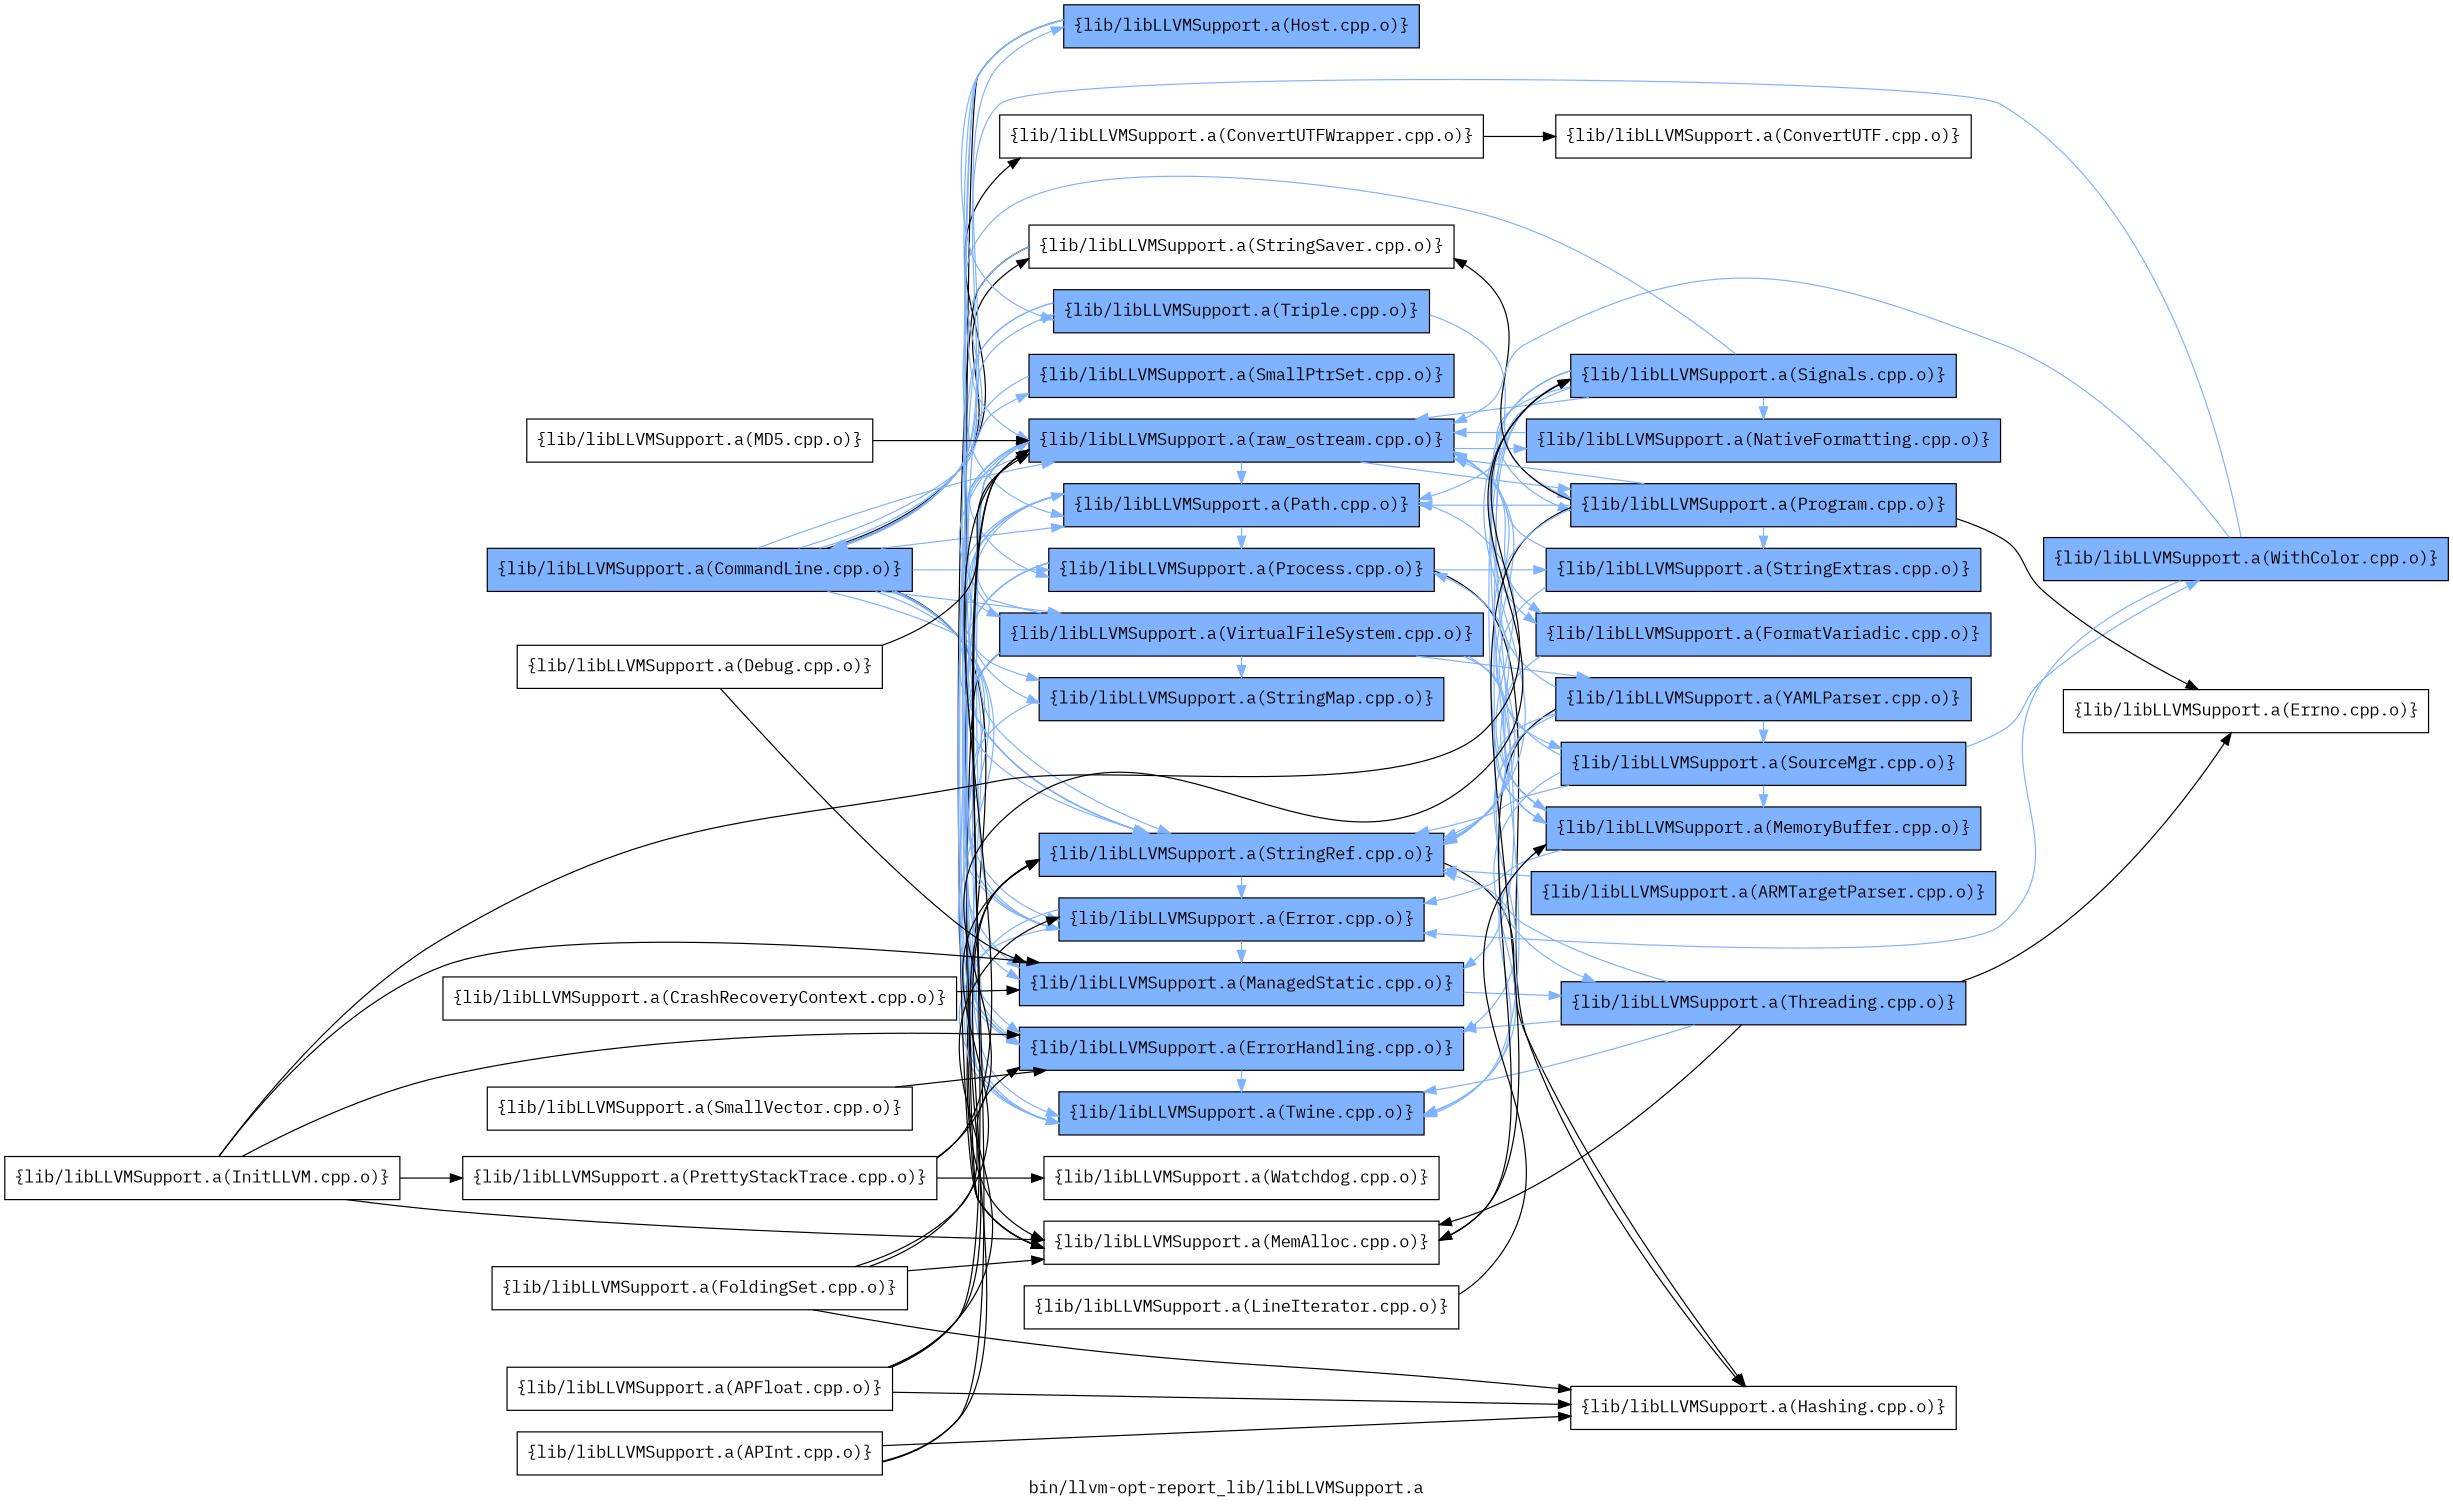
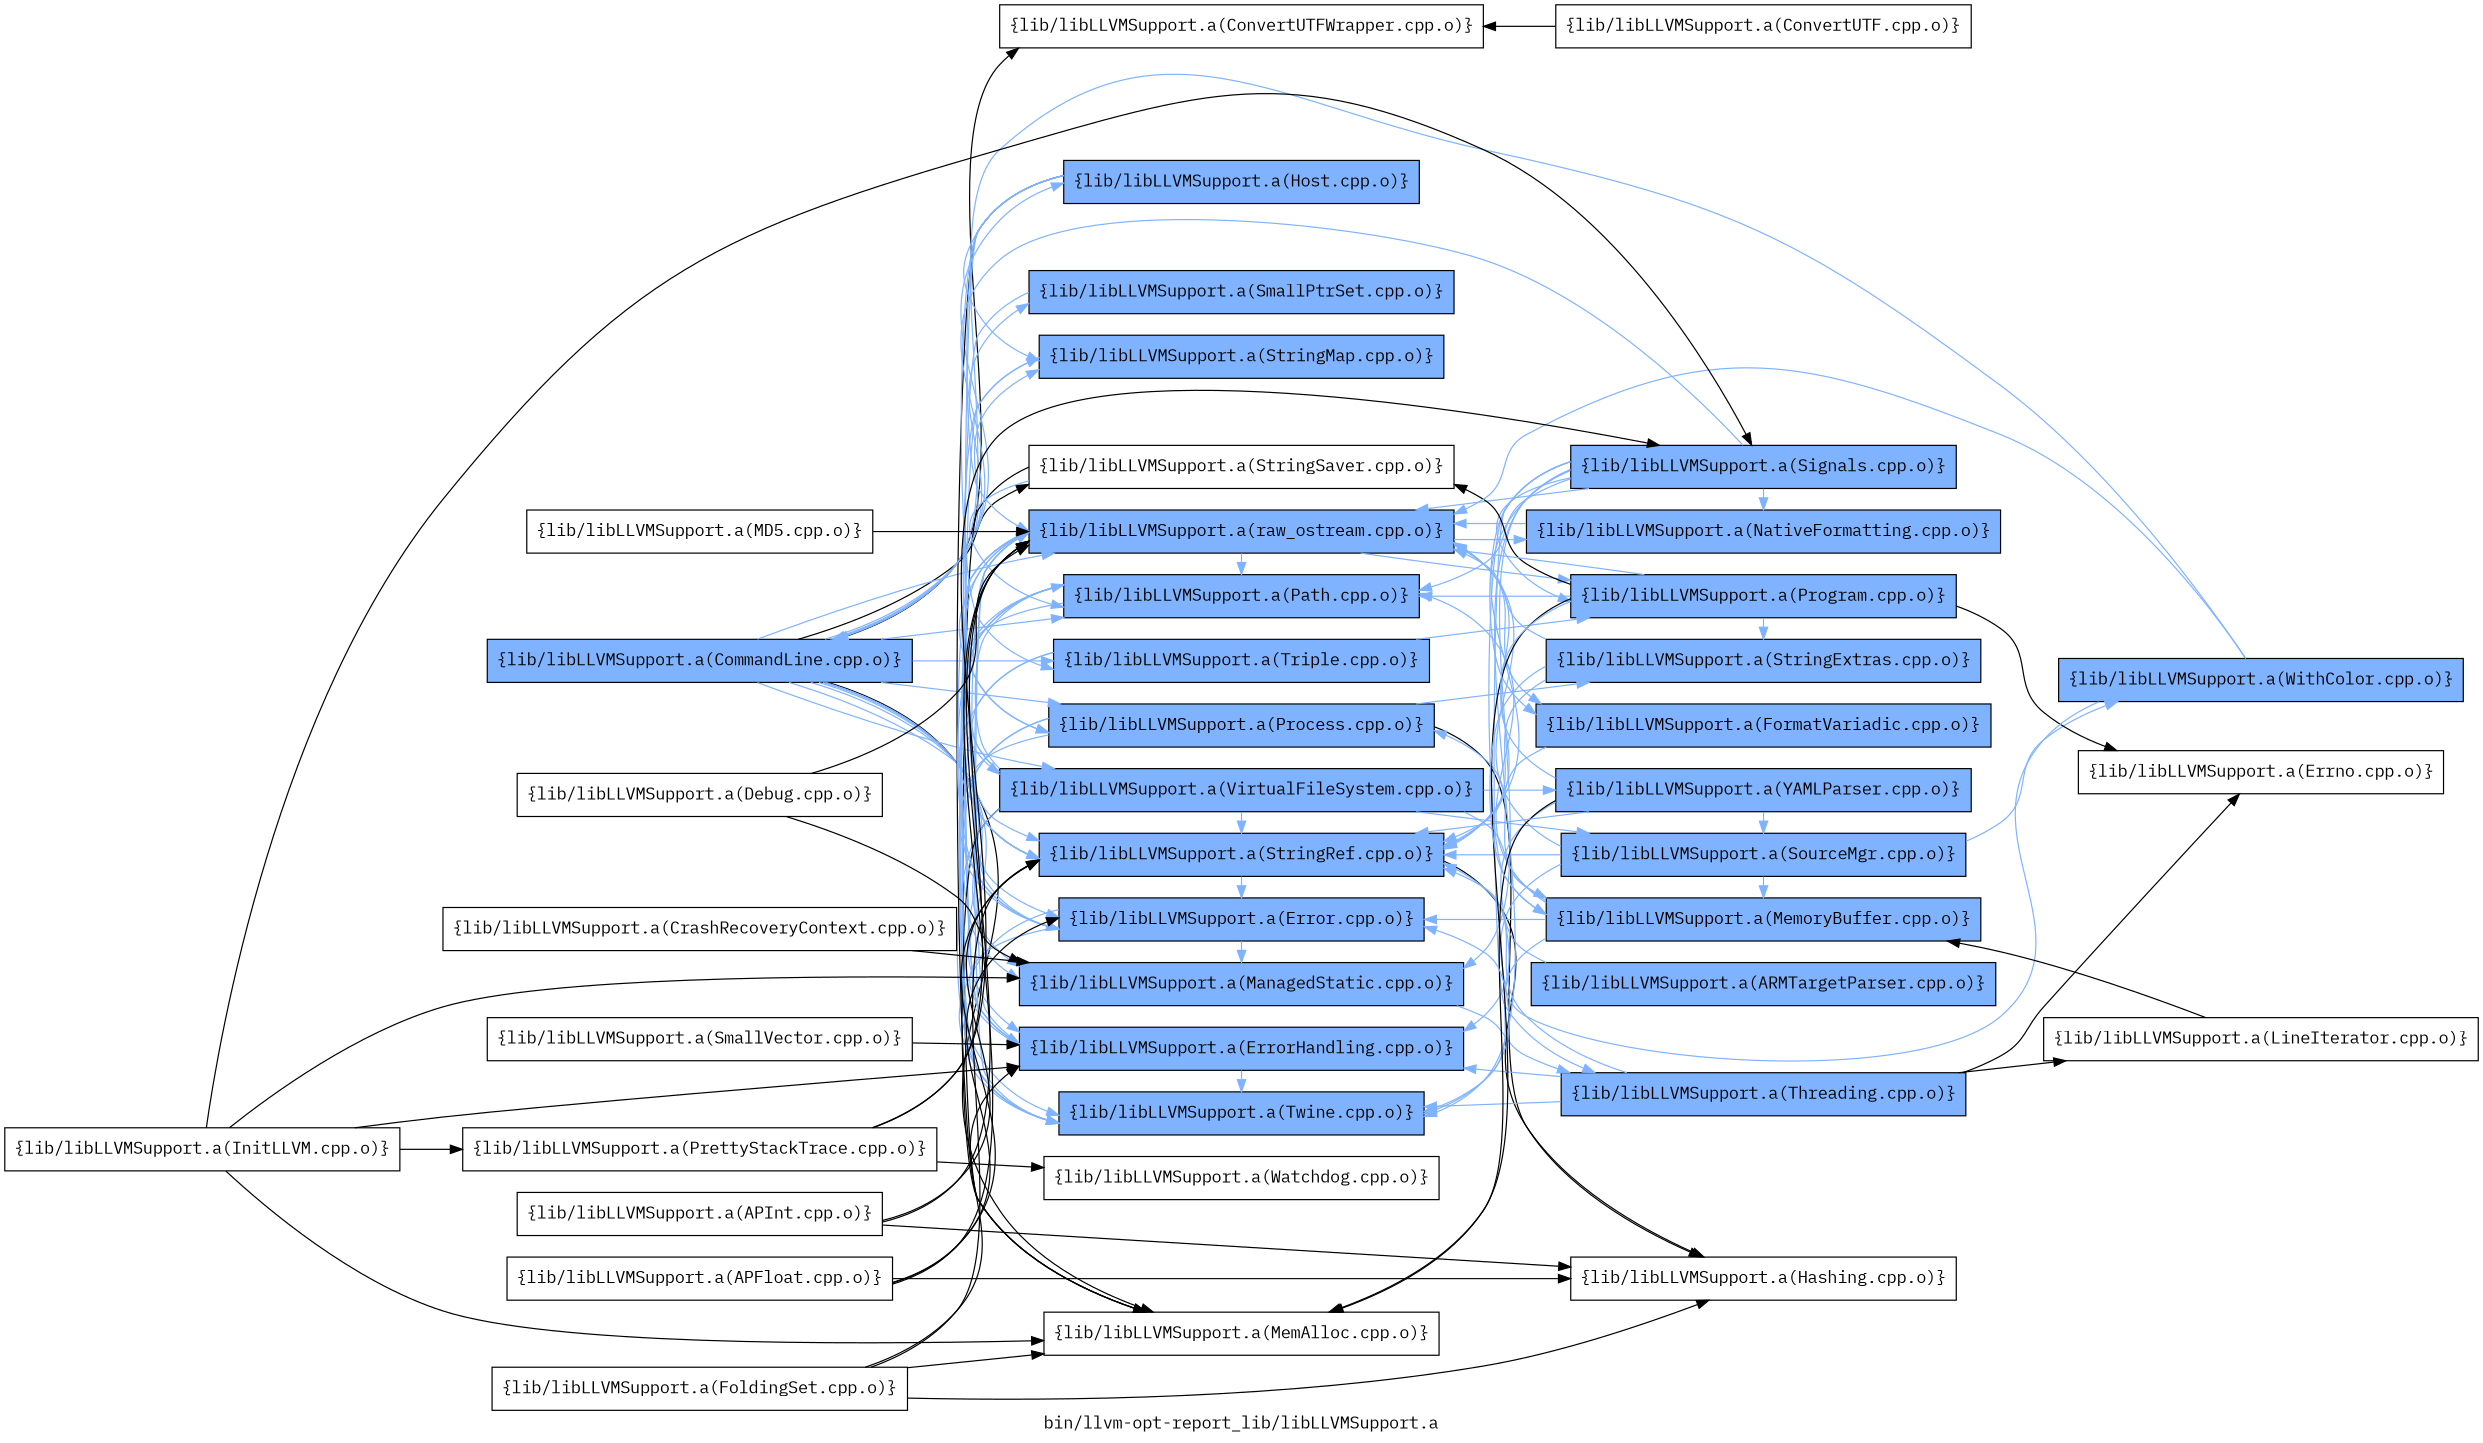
edge "{lib/libLLVMSupport.a(ConvertUTFWrapper.cpp.o)}" -> "{lib/libLLVMSupport.a(ConvertUTF.cpp.o)}": reversed
edge "{lib/libLLVMSupport.a(YAMLParser.cpp.o)}" -> "{lib/libLLVMSupport.a(MemoryBuffer.cpp.o)}": now "{lib/libLLVMSupport.a(StringExtras.cpp.o)}" -> "{lib/libLLVMSupport.a(MemoryBuffer.cpp.o)}"
edge "{lib/libLLVMSupport.a(Threading.cpp.o)}" -> "{lib/libLLVMSupport.a(MemAlloc.cpp.o)}": now "{lib/libLLVMSupport.a(Threading.cpp.o)}" -> "{lib/libLLVMSupport.a(LineIterator.cpp.o)}"
